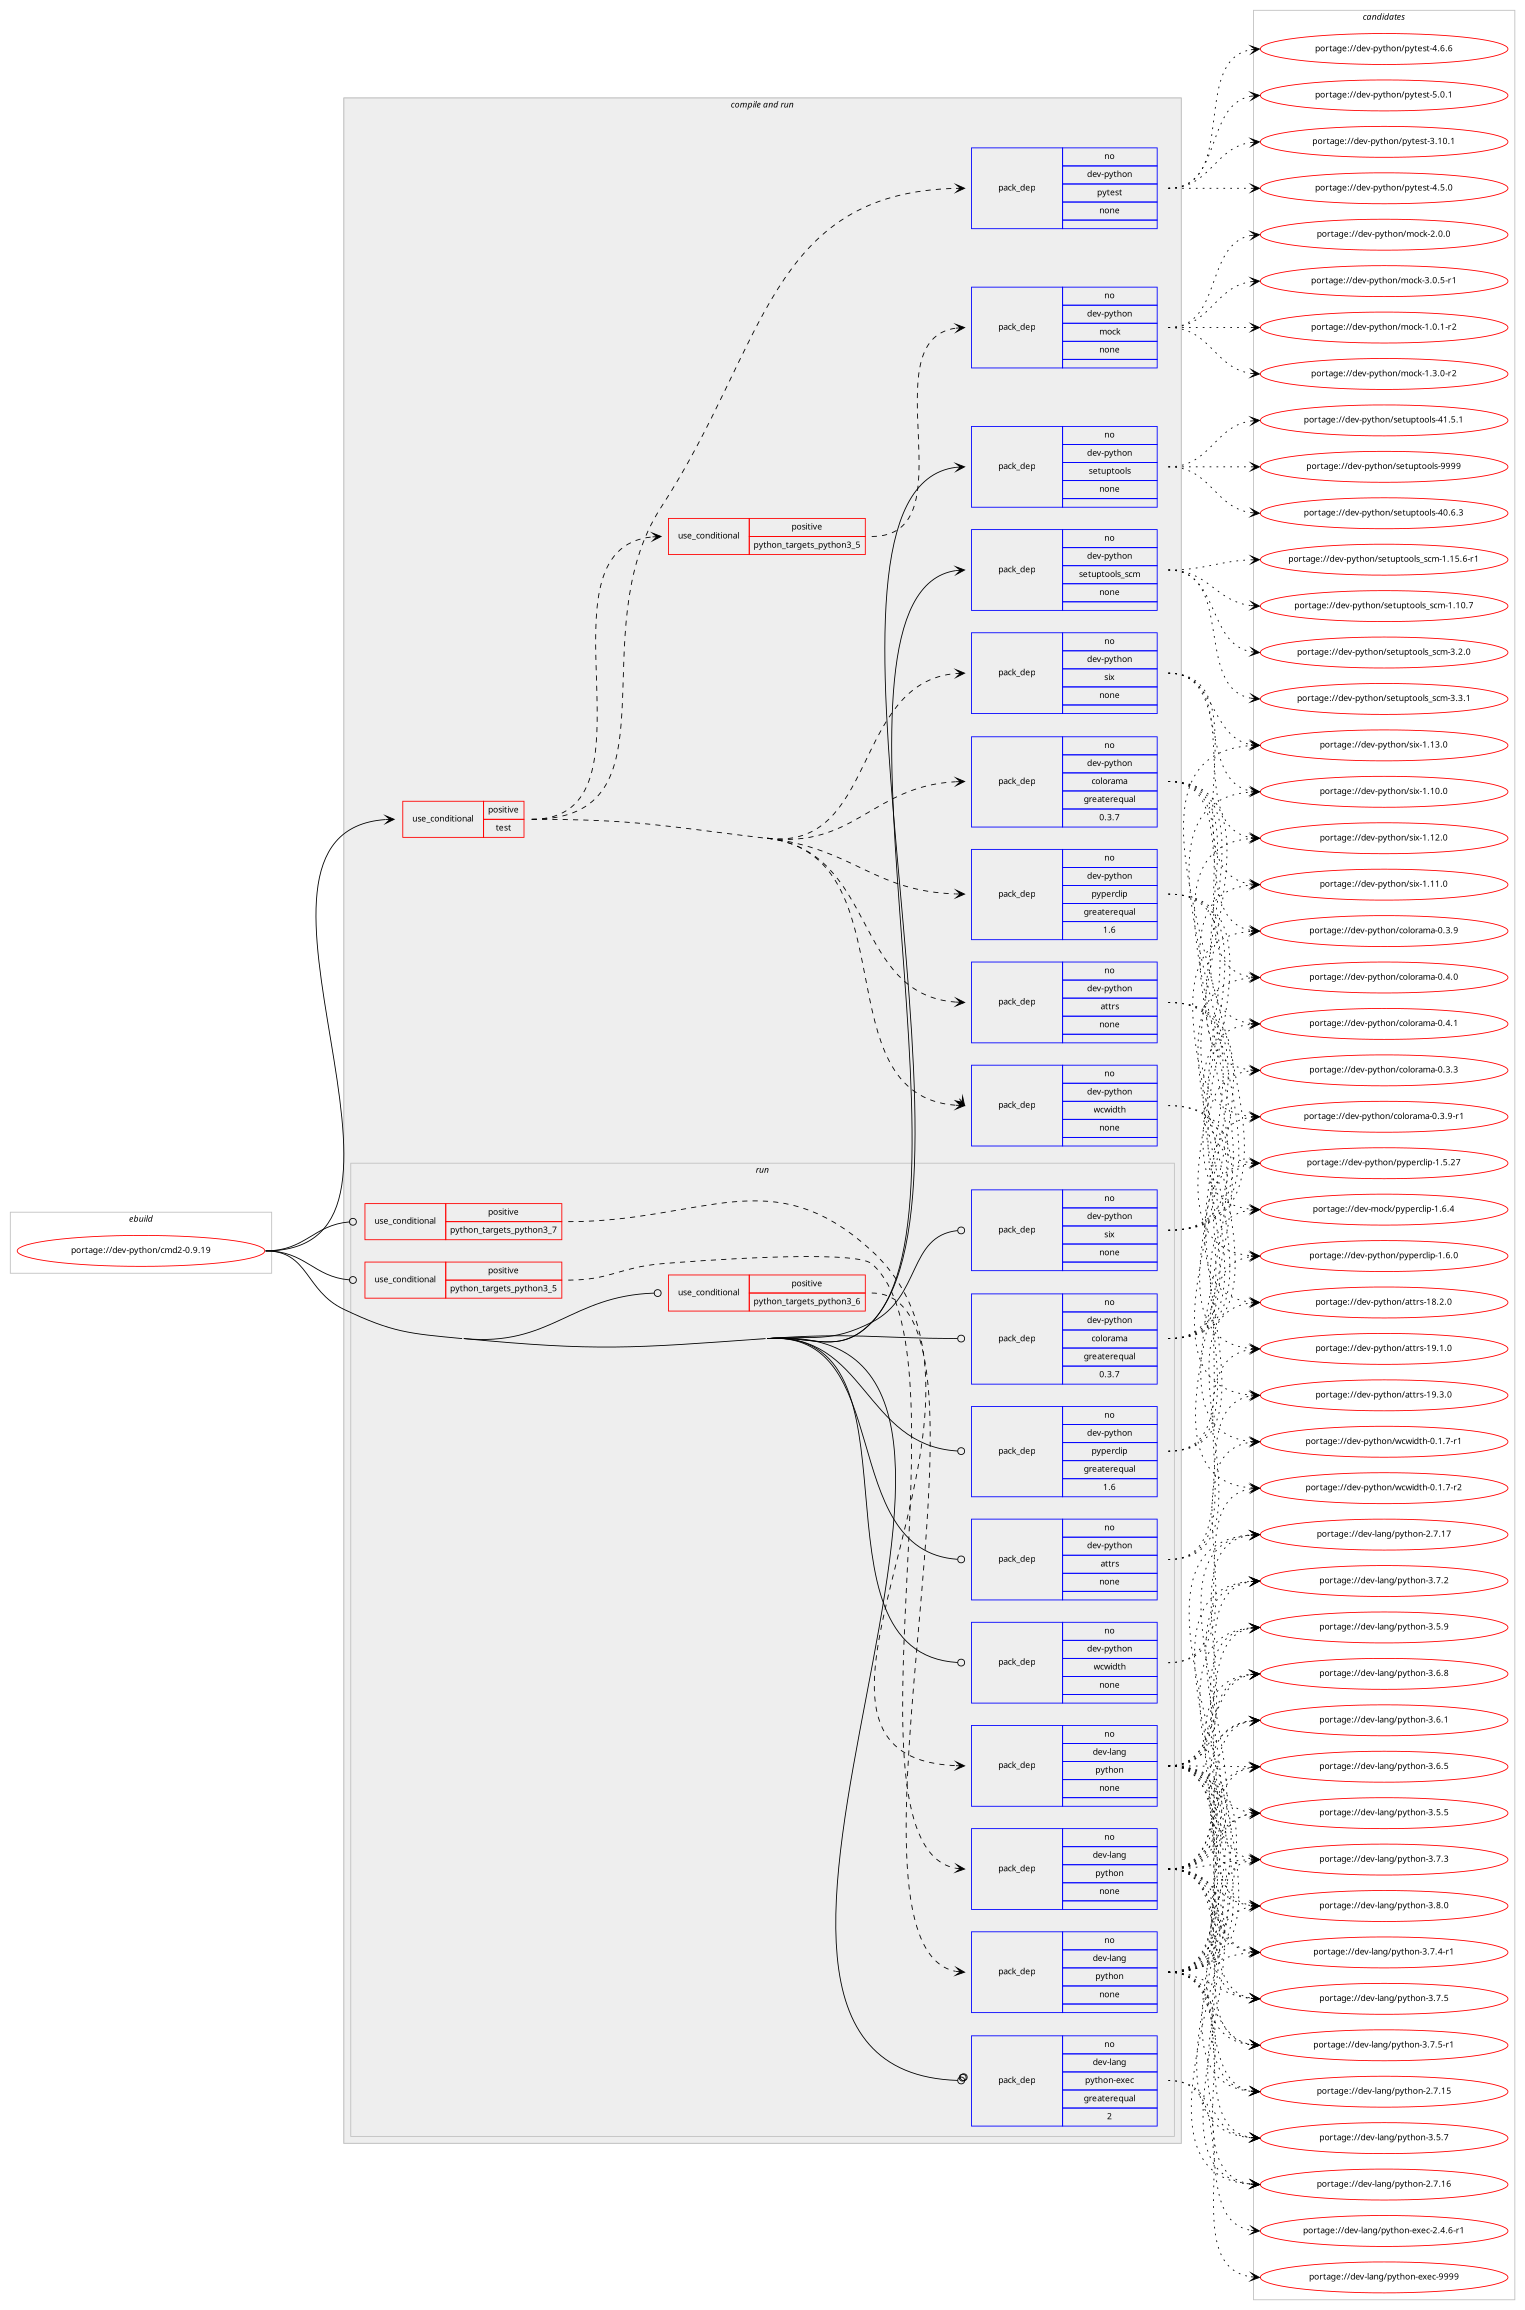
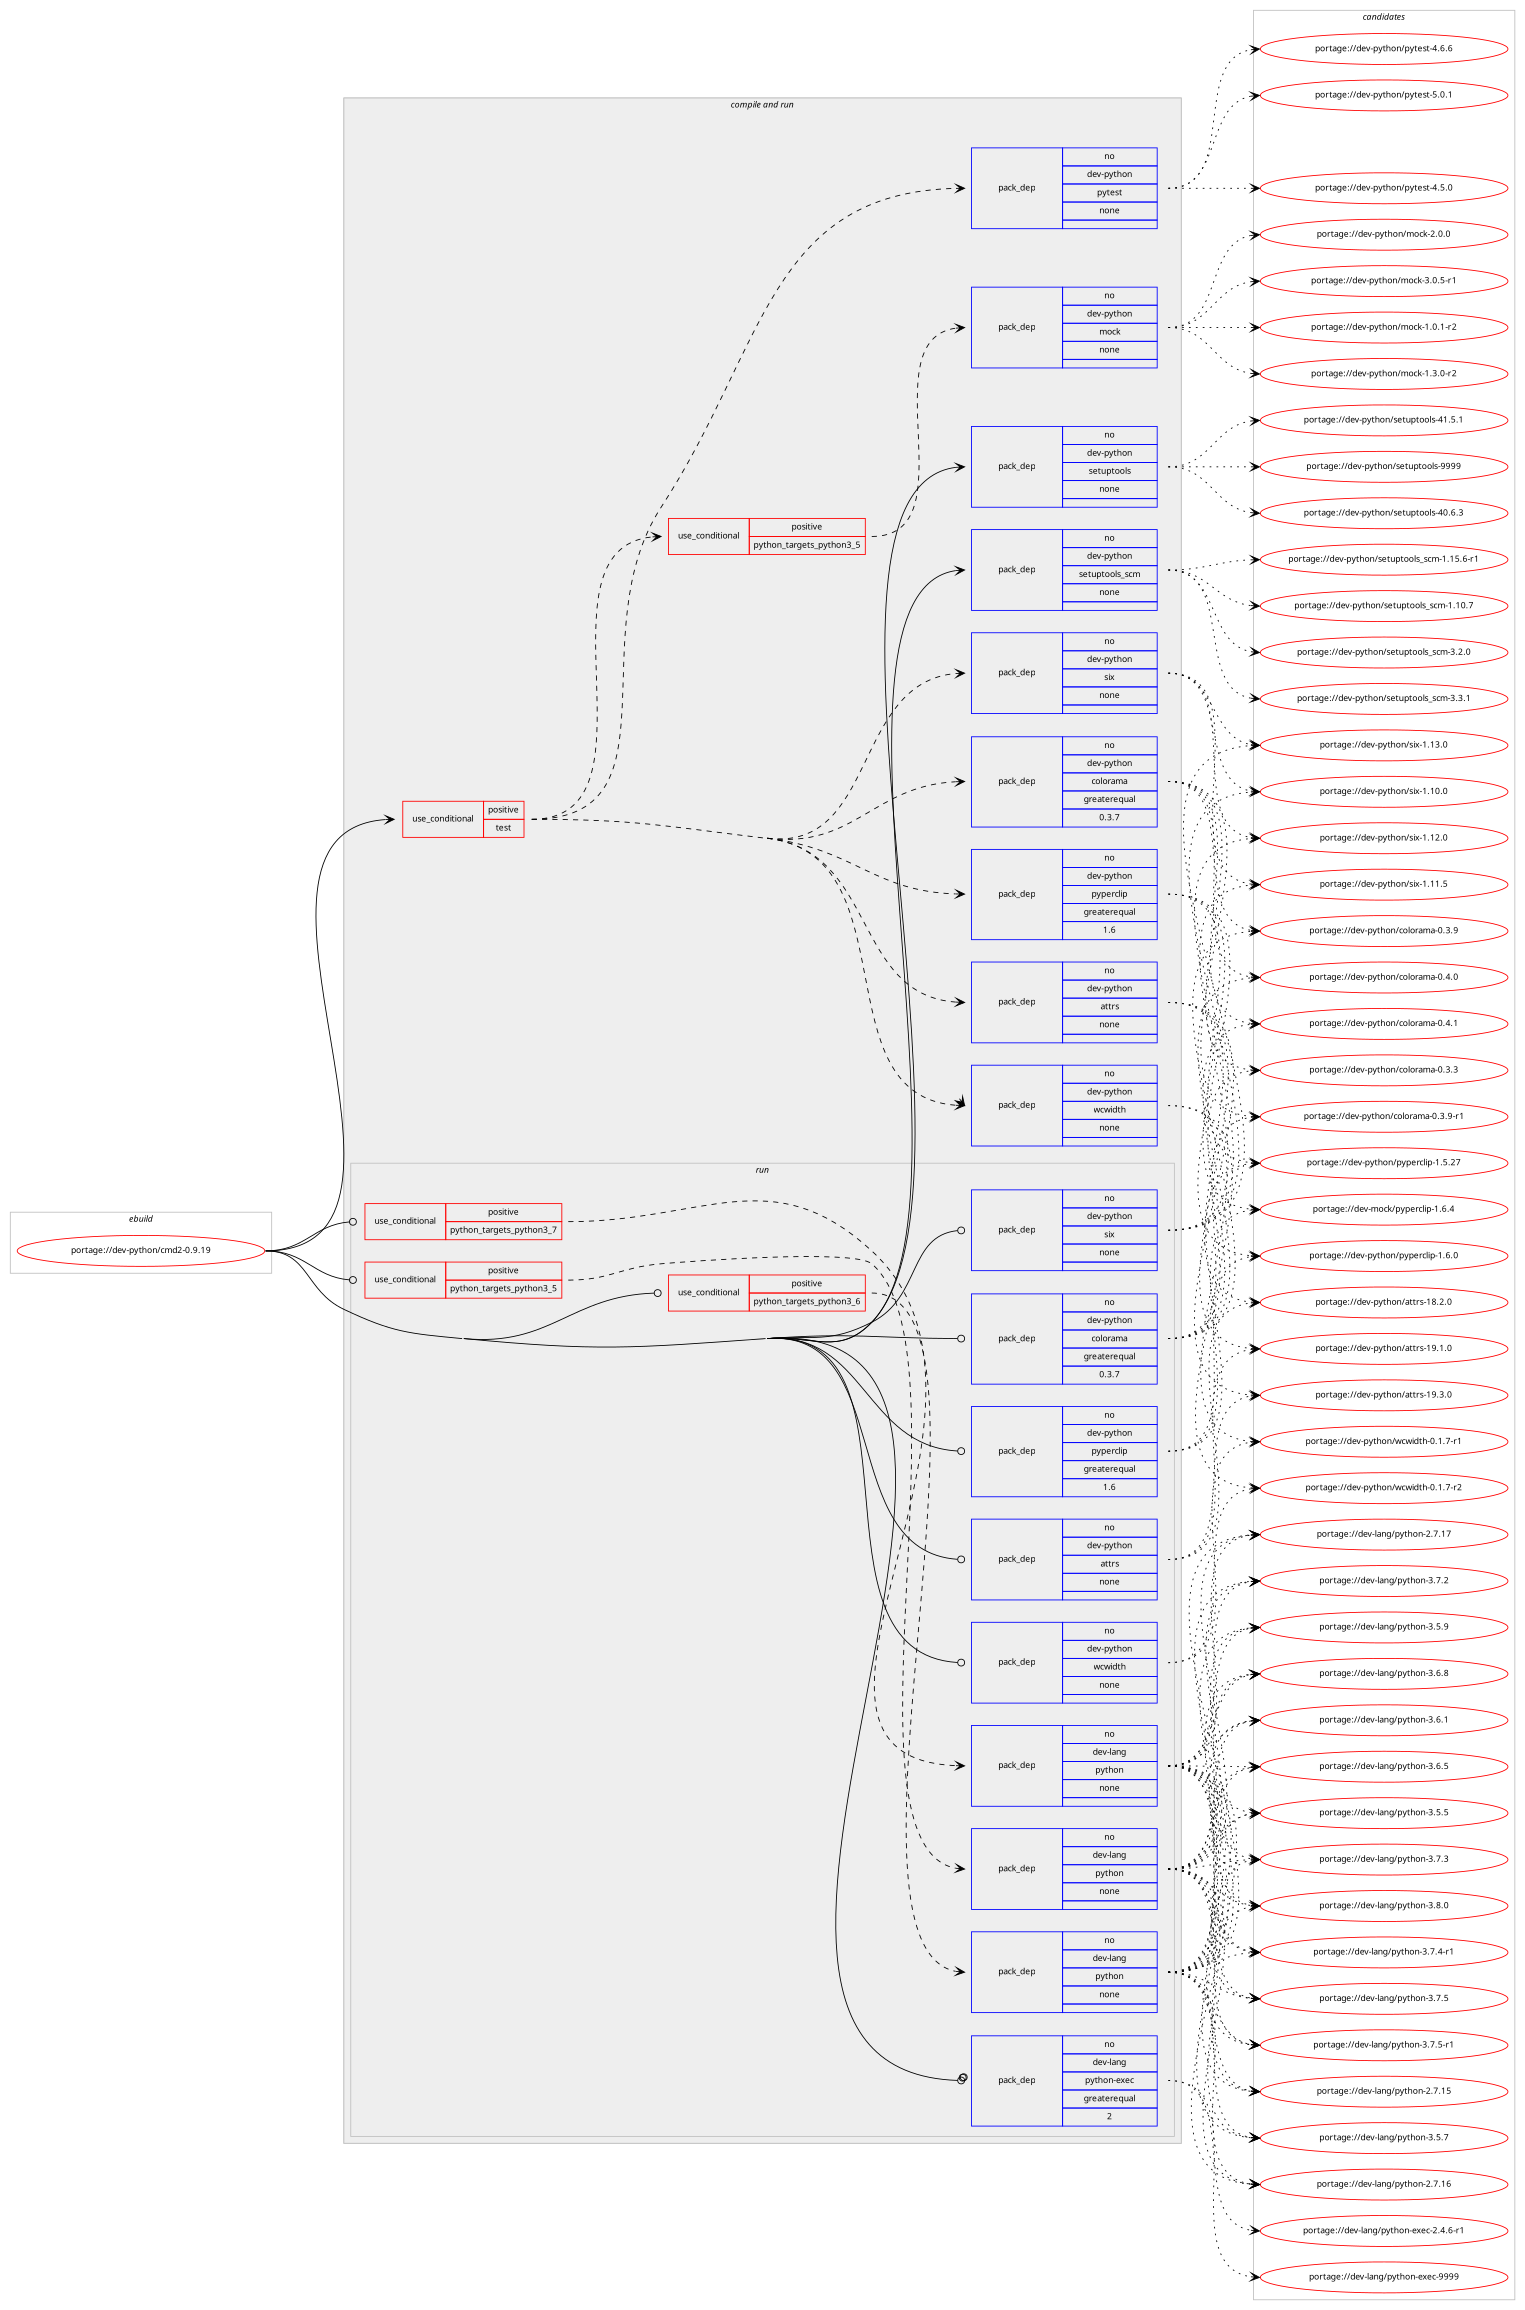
node "portage://dev-python/pytest-3.10.1": removed
node "portage://dev-python/six-1.11.0": label "portage://dev-python/six-1.11.0" -> "portage://dev-python/six-1.11.5"
